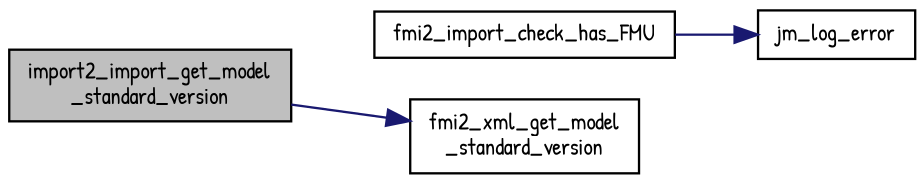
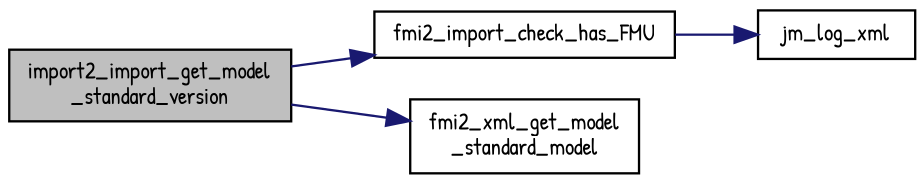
node "jm_log_error": label "jm_log_error" -> "jm_log_xml"
edge "import2_import_get_model _standard_version" -> "fmi2_import_check_has_FMU": added
node "fmi2_xml_get_model _standard_version": label "fmi2_xml_get_model _standard_version" -> "fmi2_xml_get_model _standard_model"
